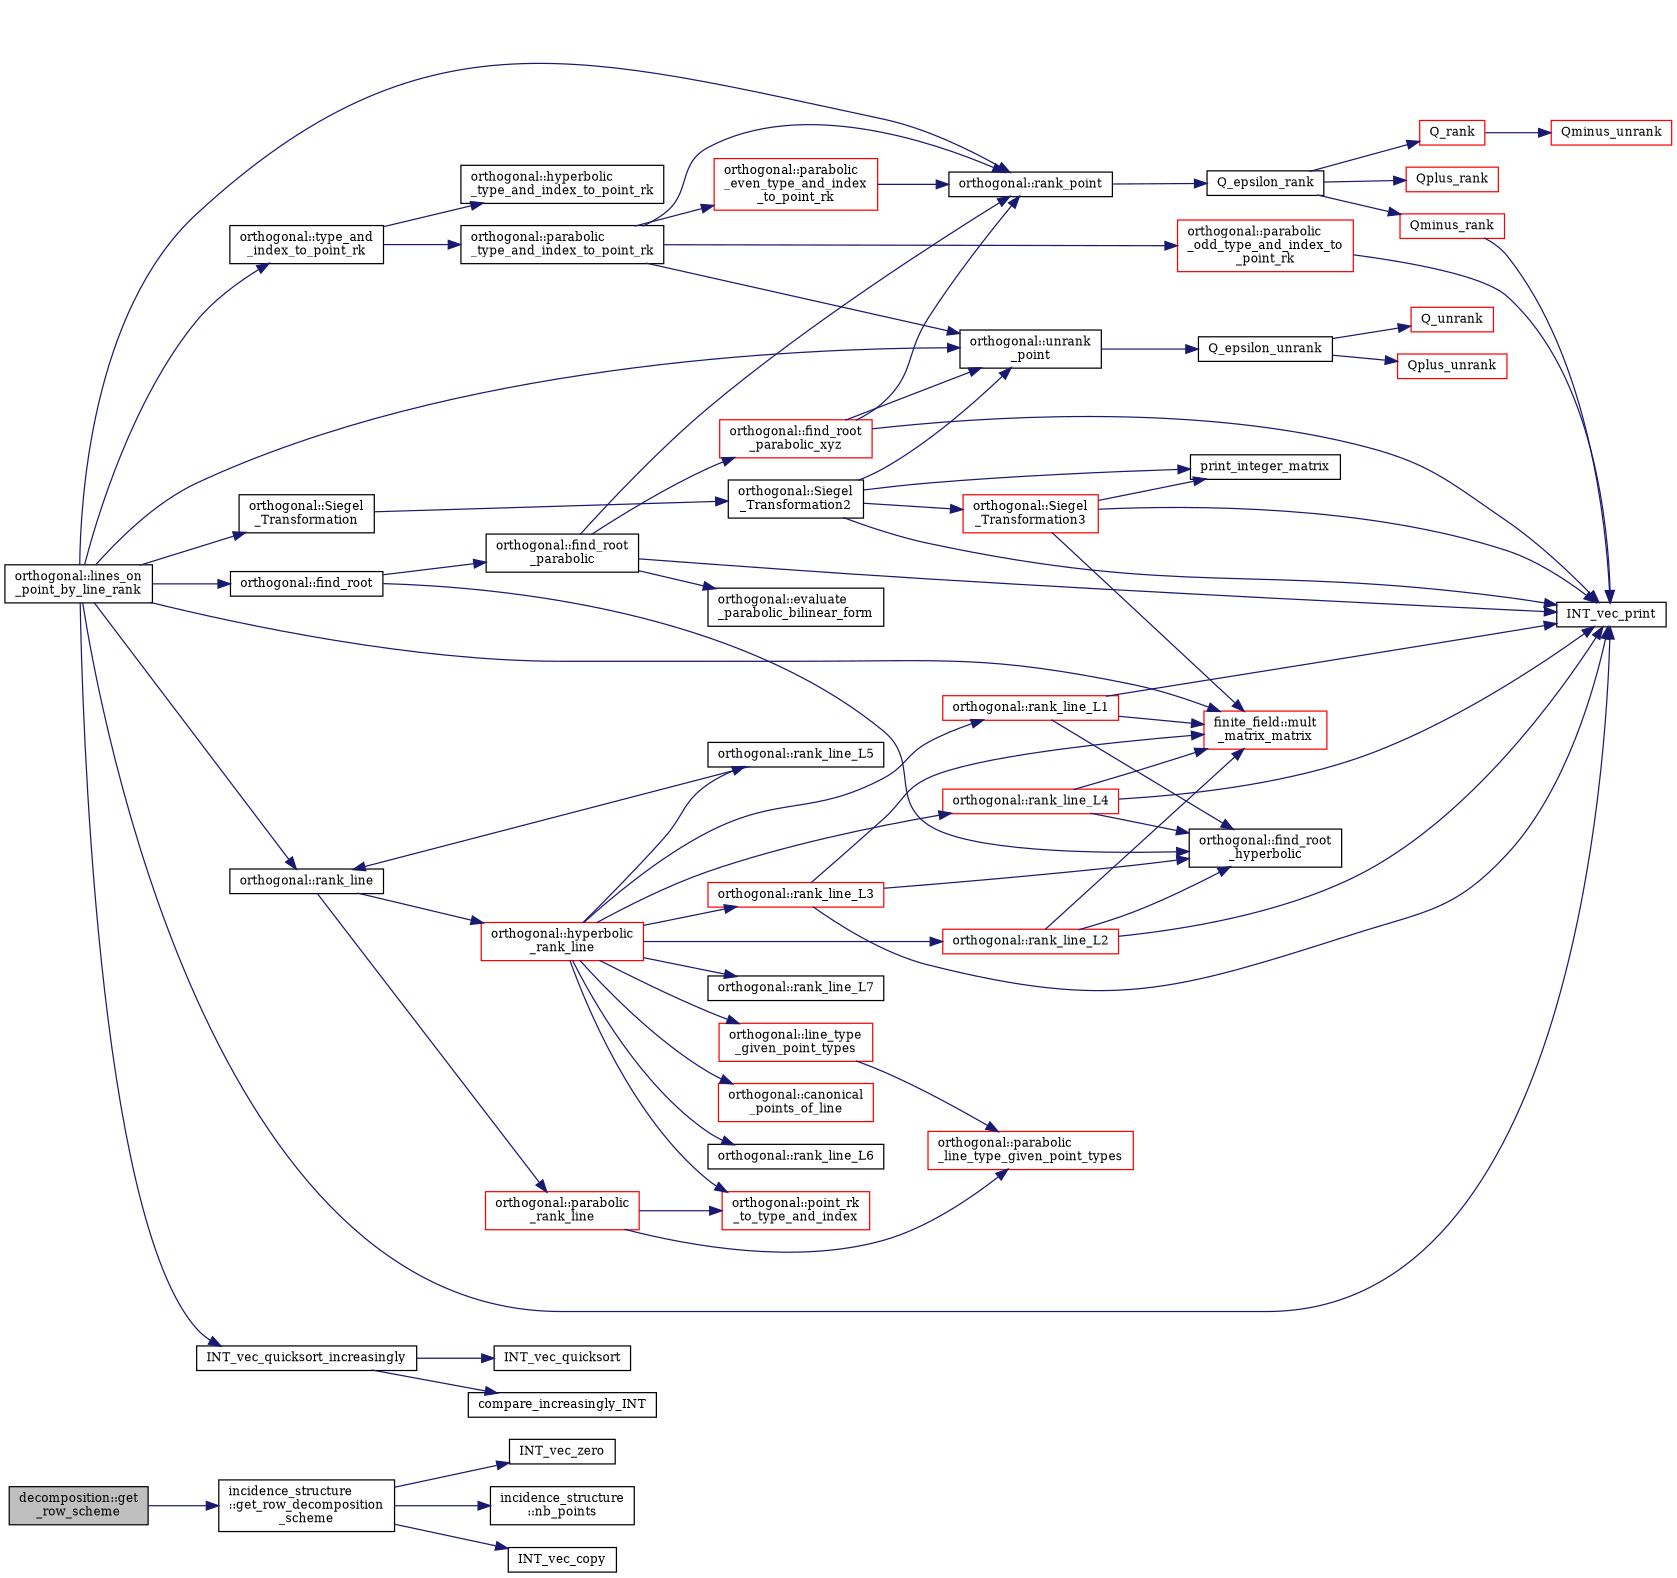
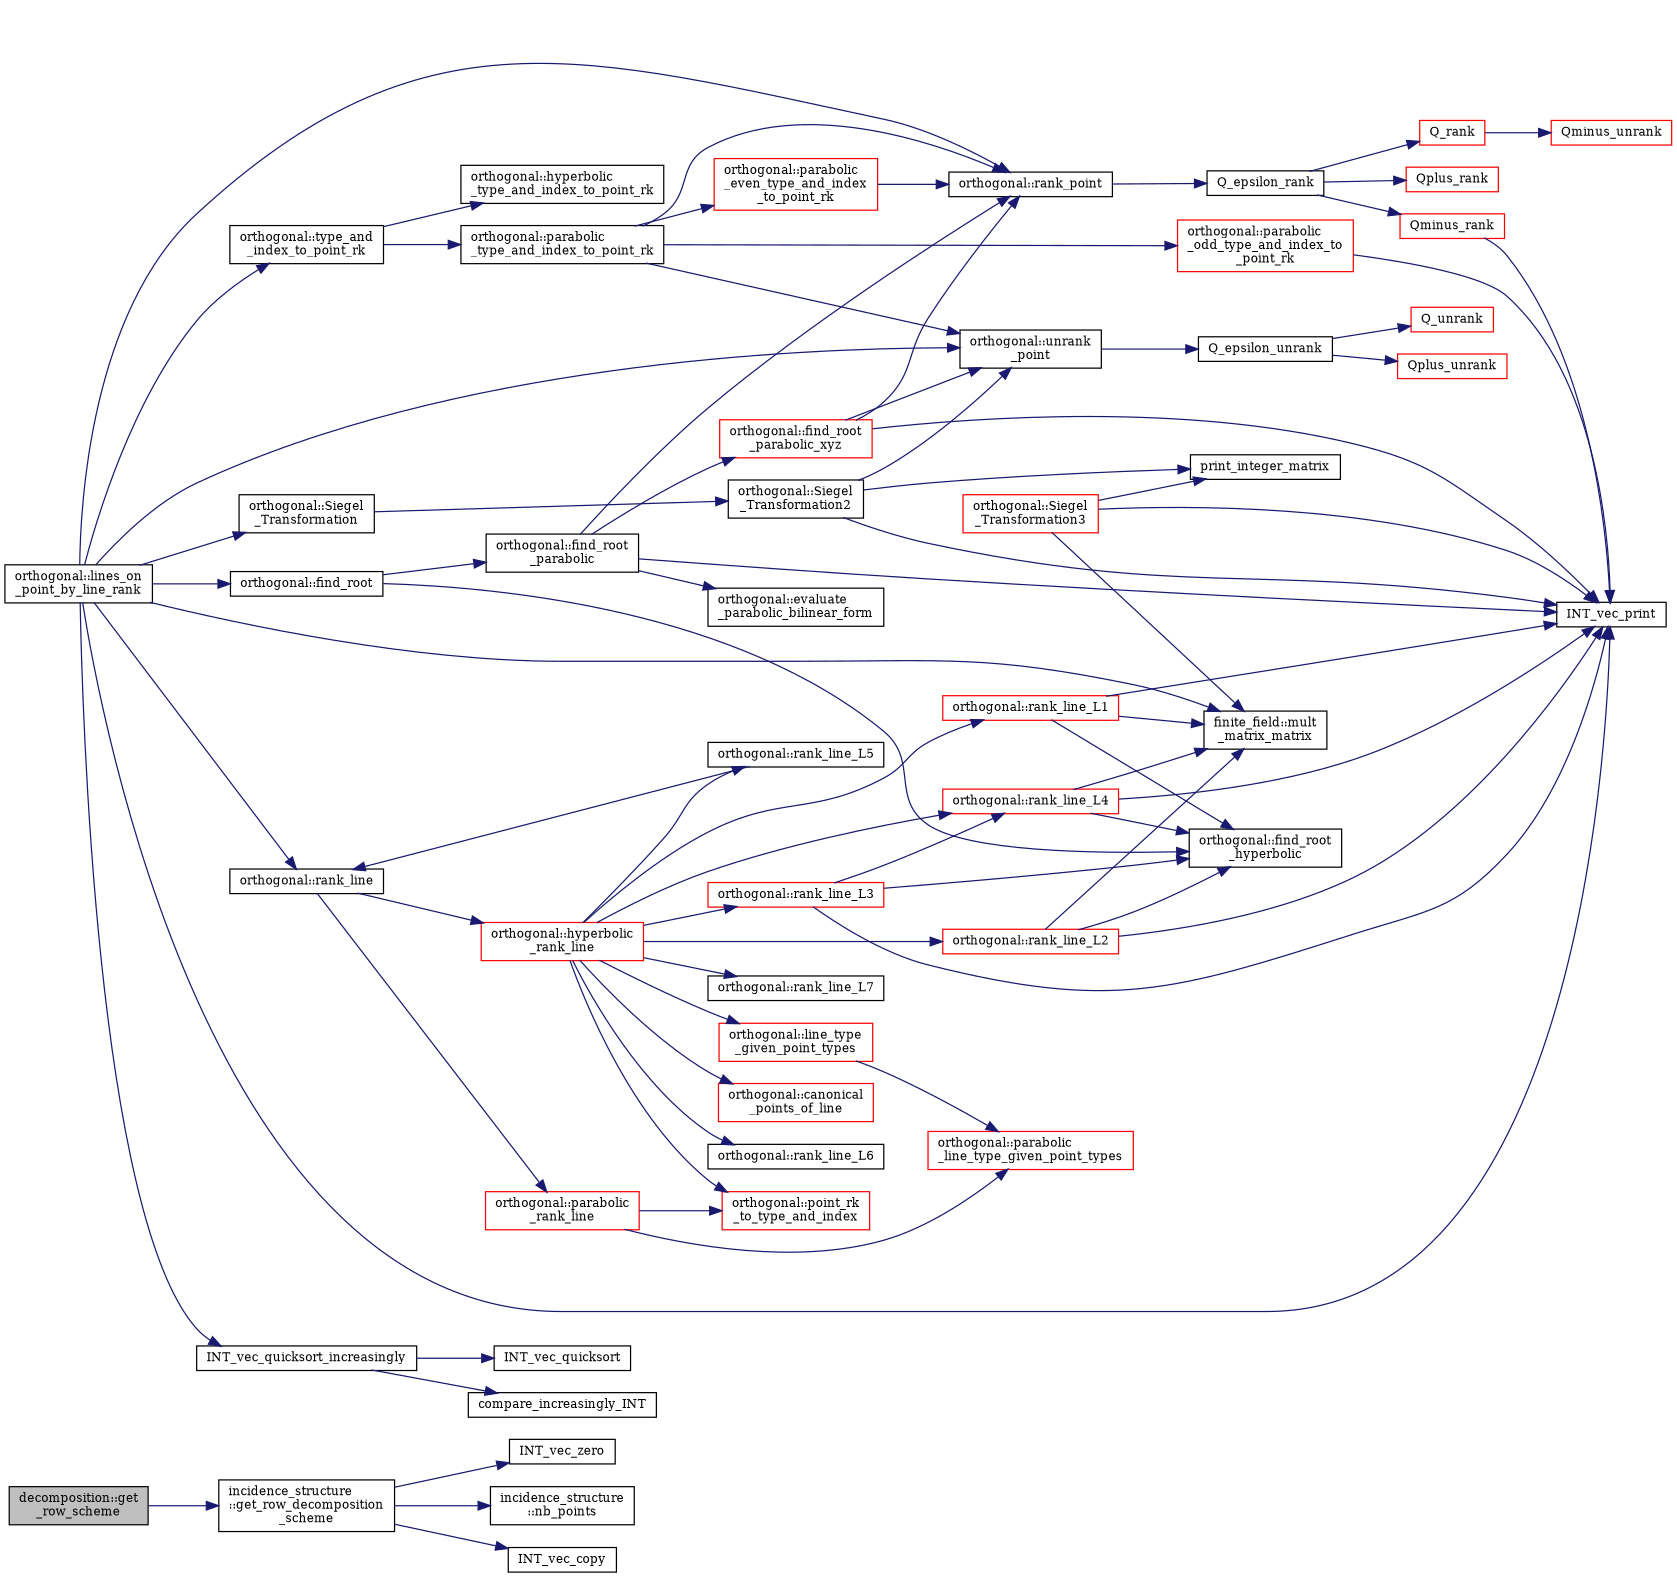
edge "orthogonal::Siegel _Transformation2" -> "orthogonal::Siegel _Transformation3": removed
node "finite_field::mult _matrix_matrix": color red -> black
edge "orthogonal::rank_line_L3" -> "finite_field::mult _matrix_matrix": now "orthogonal::rank_line_L3" -> "orthogonal::rank_line_L4"
